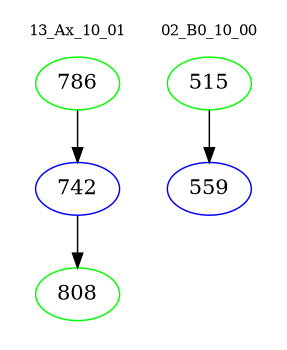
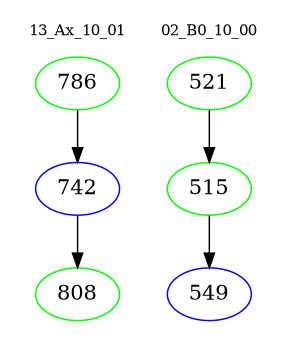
node "521": added
node "559": label "559" -> "549"
